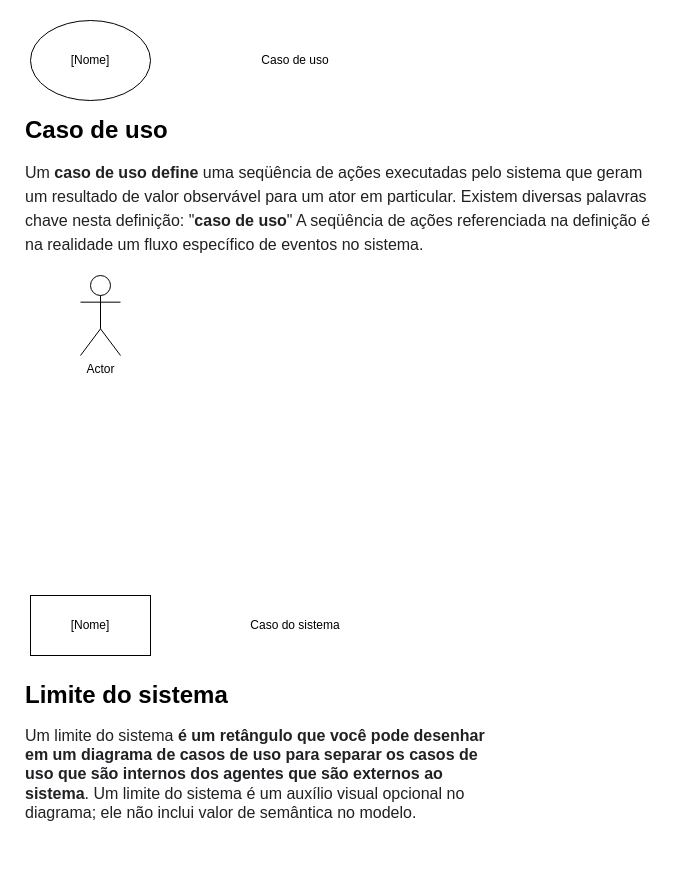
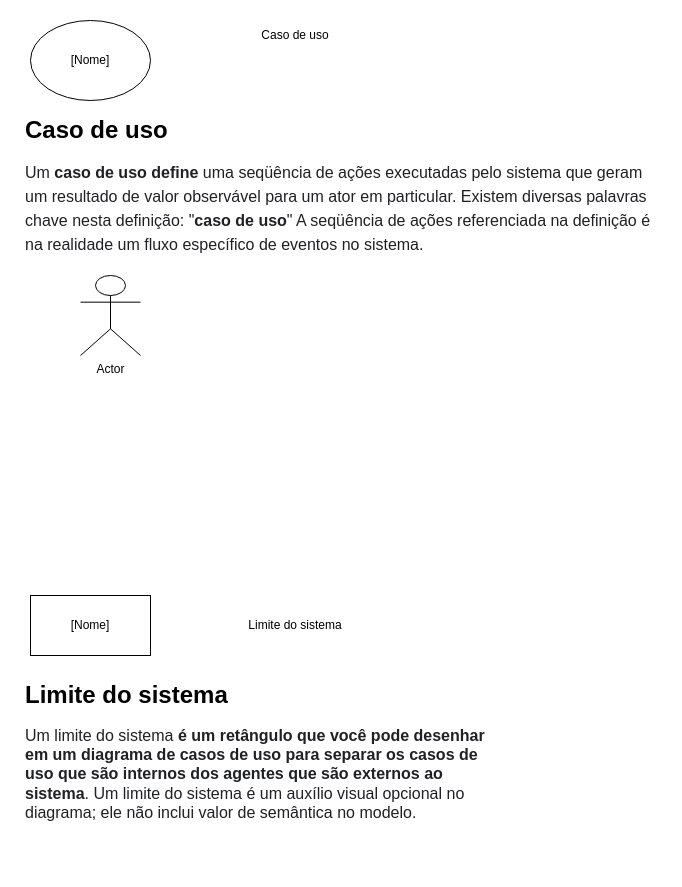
node "Caso de uso": moved (296, 61) -> (296, 36)
node "Actor": size 40x80 -> 60x80
node "Caso do sistema": label "Caso do sistema" -> "Limite do sistema"
